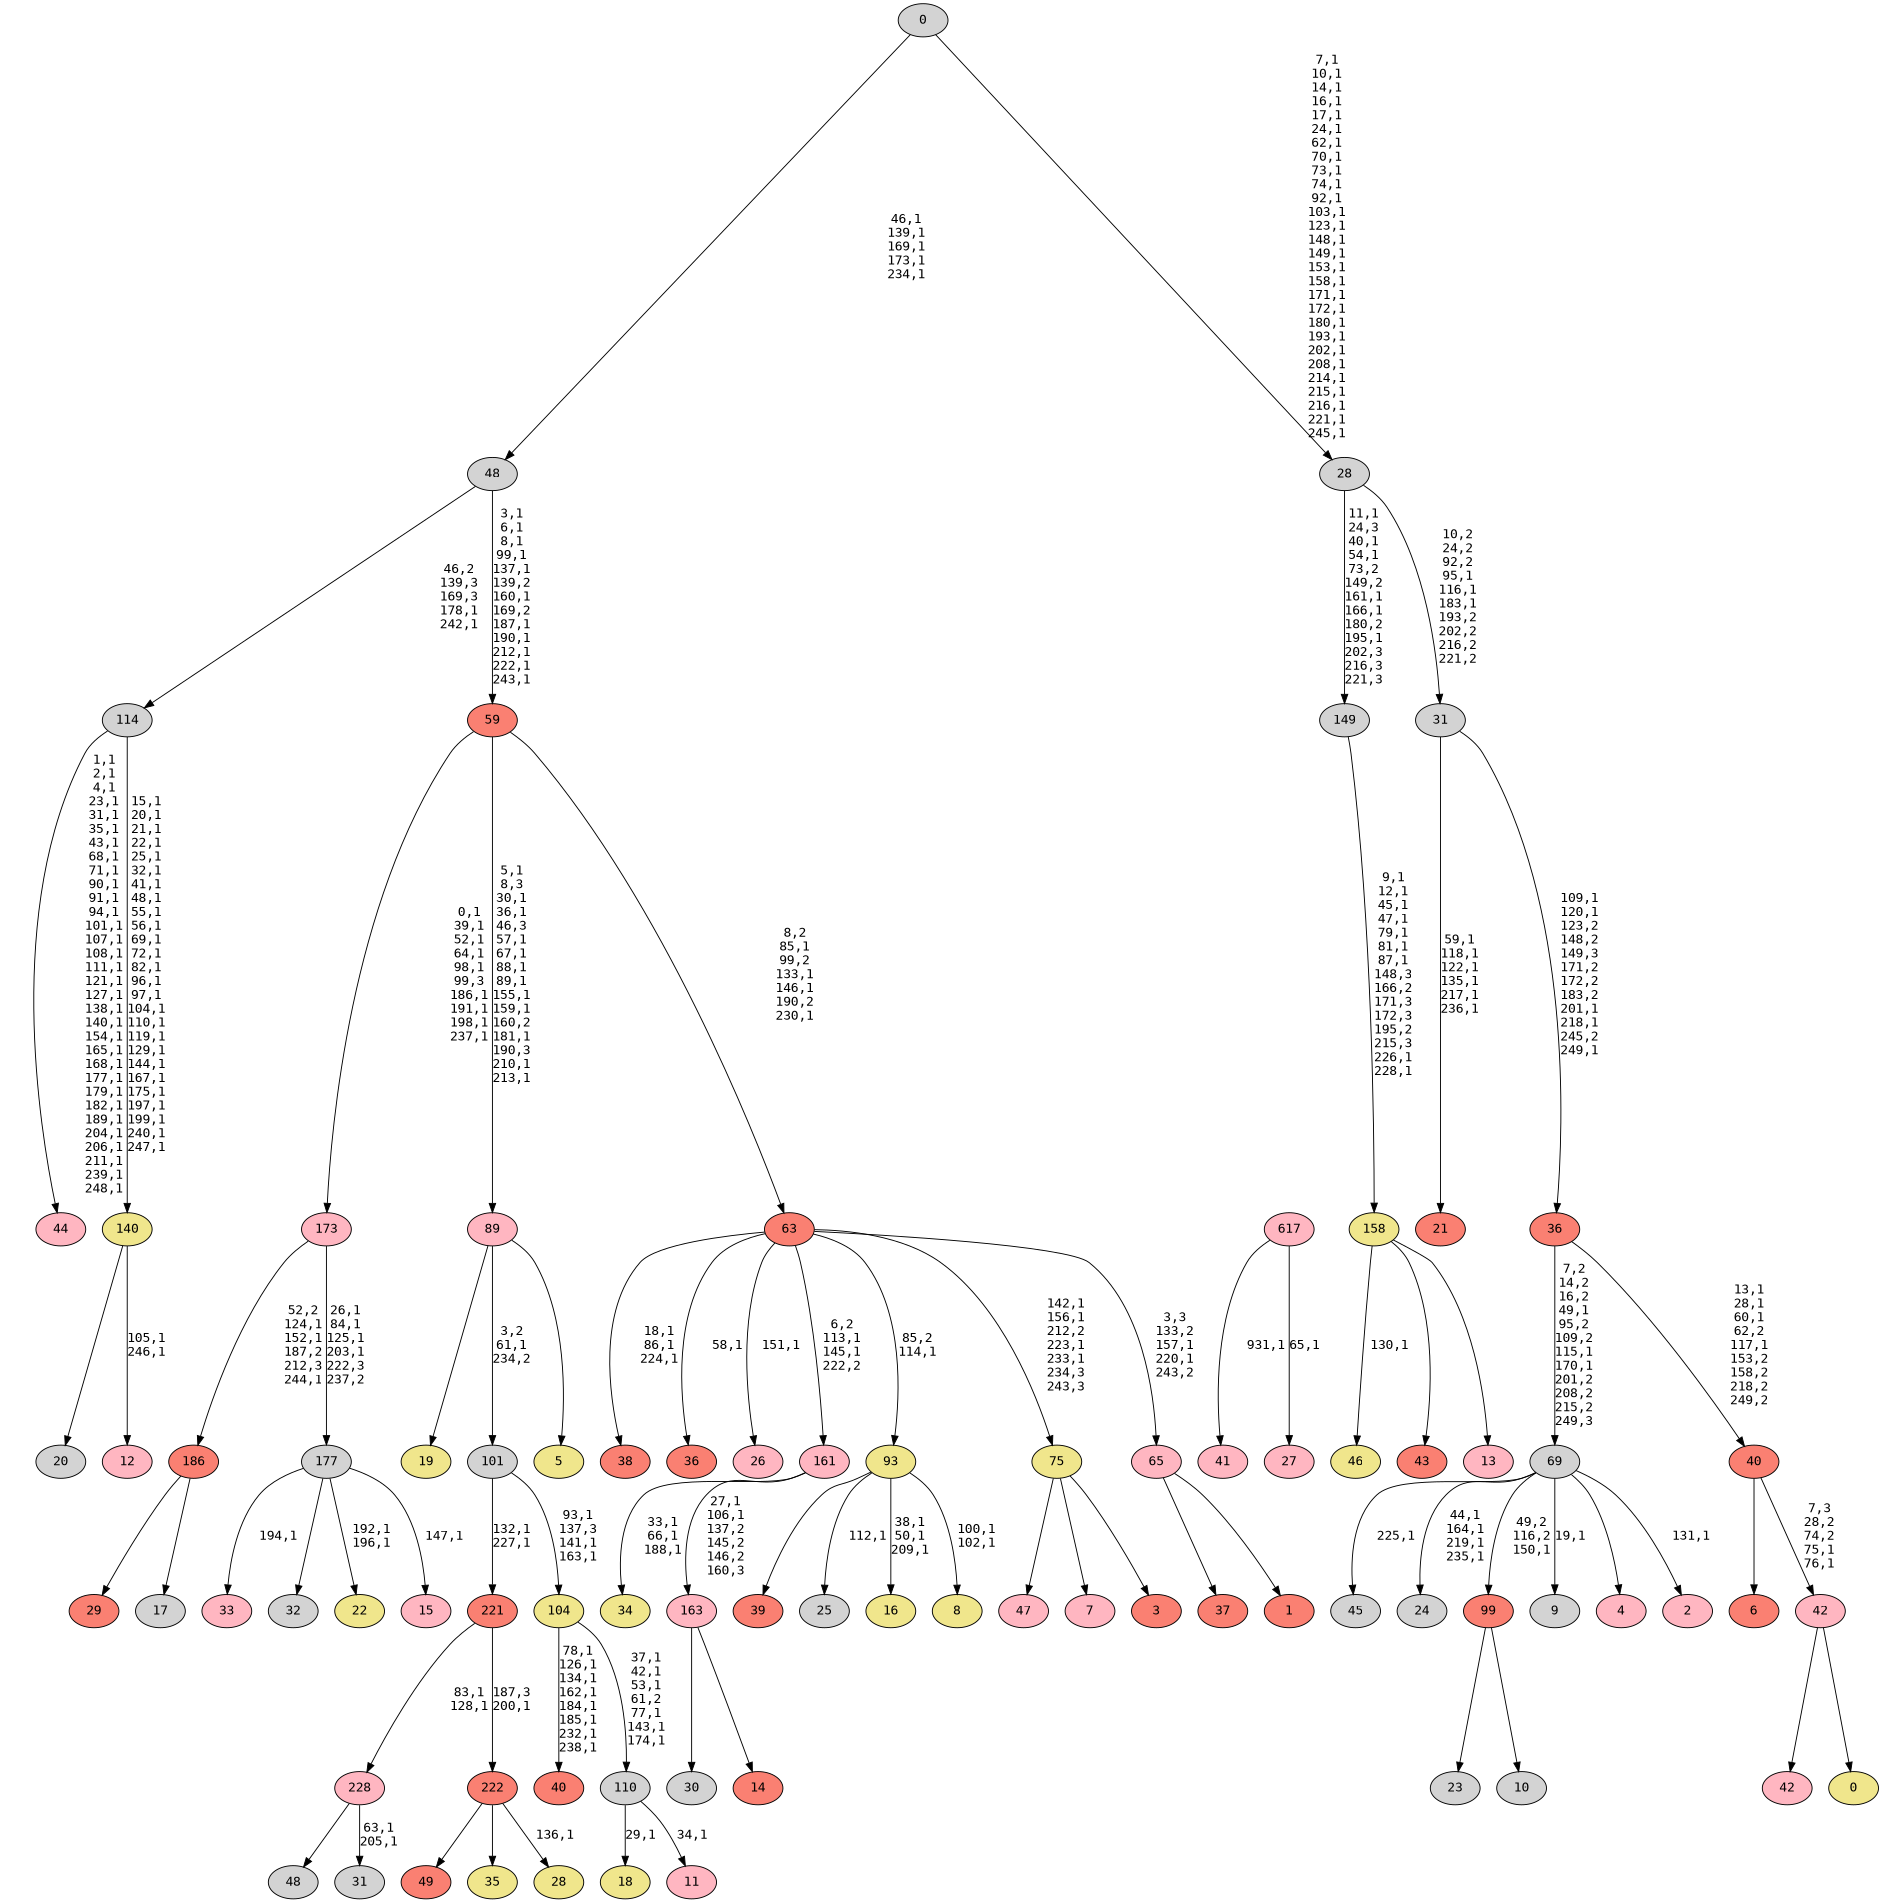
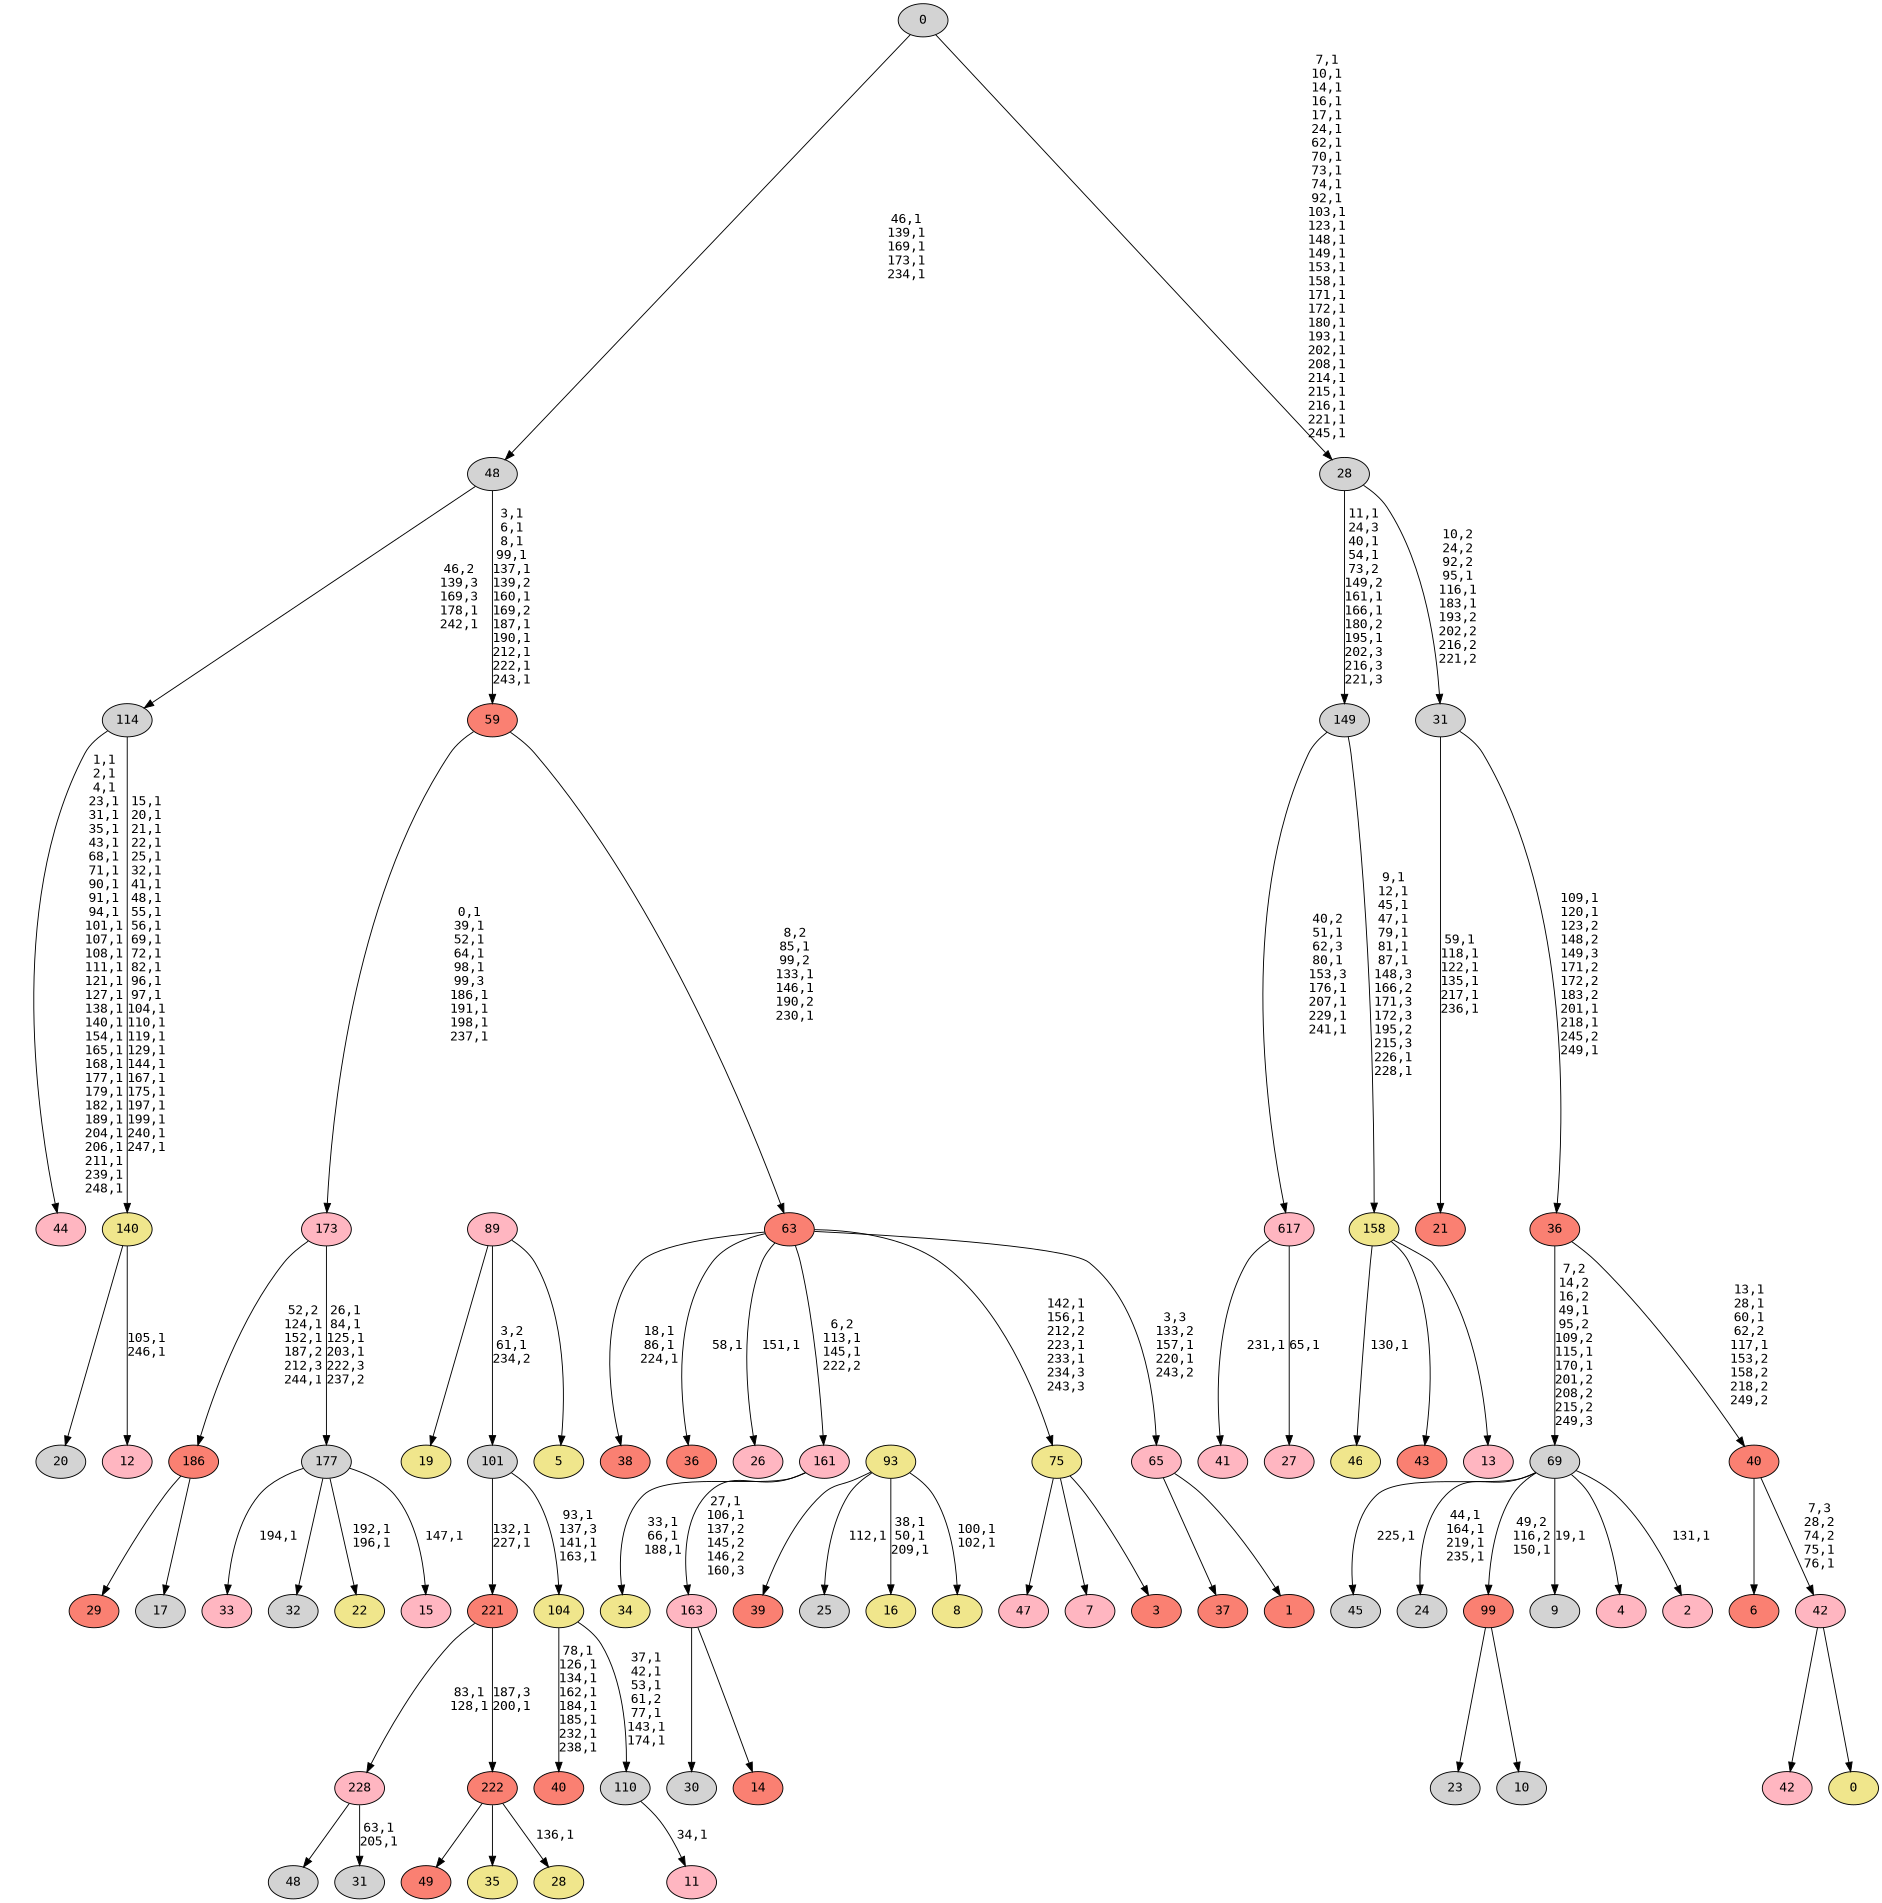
edge "149" -> "617": added, label "40,2 51,1 62,3 80,1 153,3 176,1 207,1 229,1 241,1"
edge "59" -> "89": removed, label "5,1 8,3 30,1 36,1 46,3 57,1 67,1 88,1 89,1 155,1 159,1 160,2 181,1 190,3 210,1 213,1"
edge "63" -> "93": removed, label "85,2 114,1"
edge "617" -> "41": label "931,1" -> "231,1"
node "18": removed
